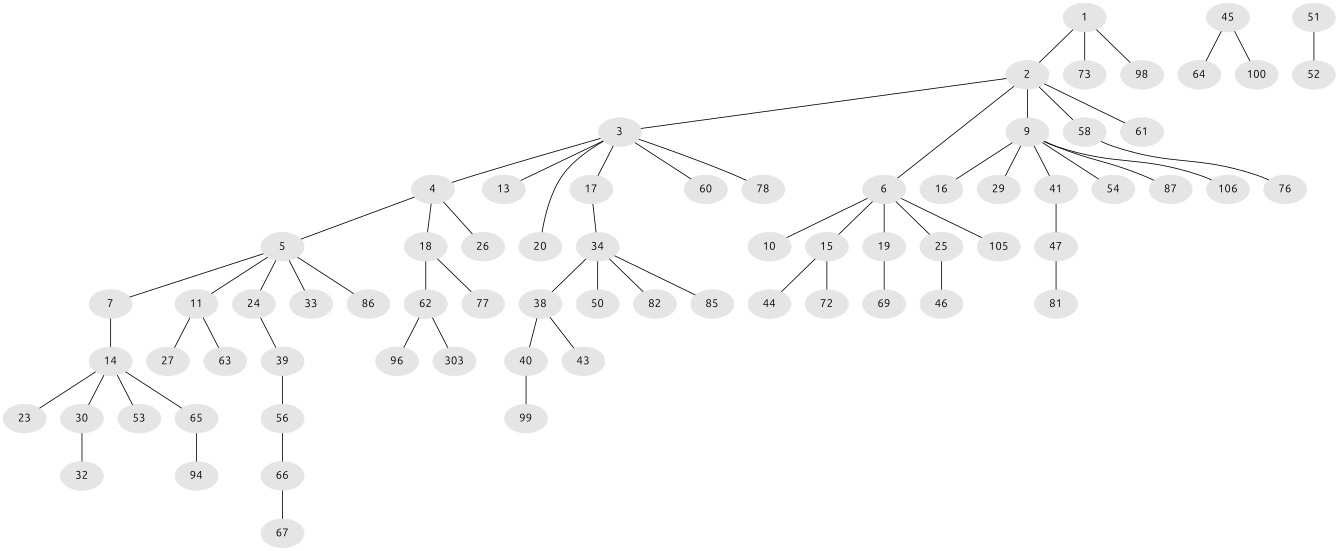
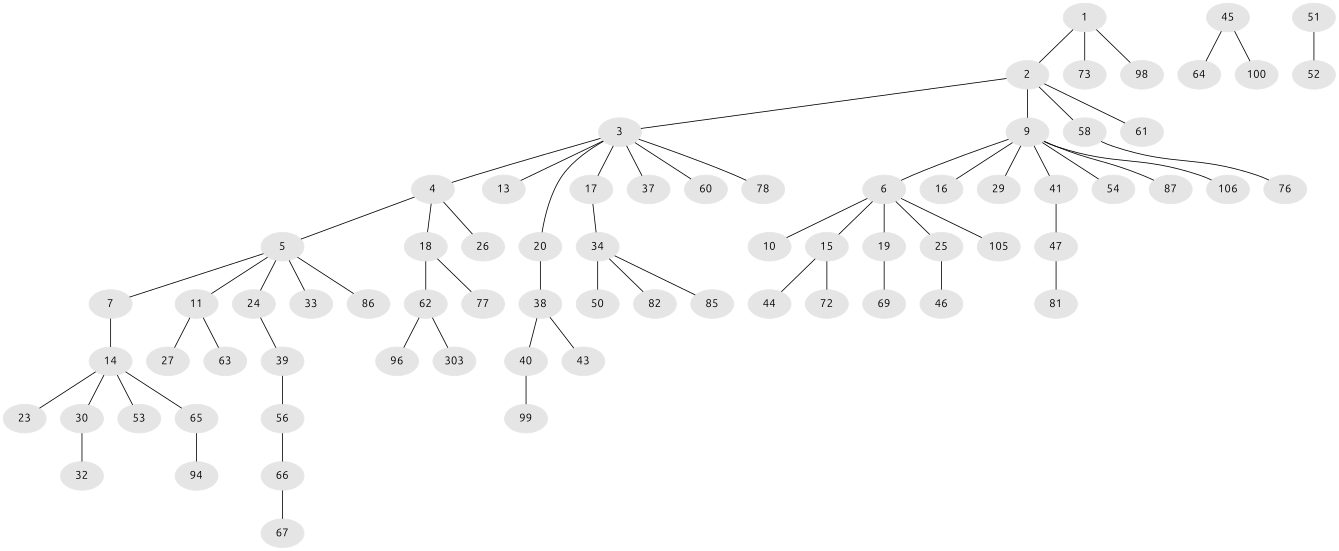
edge "2" -- "6": now "9" -- "6"
node "37": added
edge "34" -- "38": now "20" -- "38"
